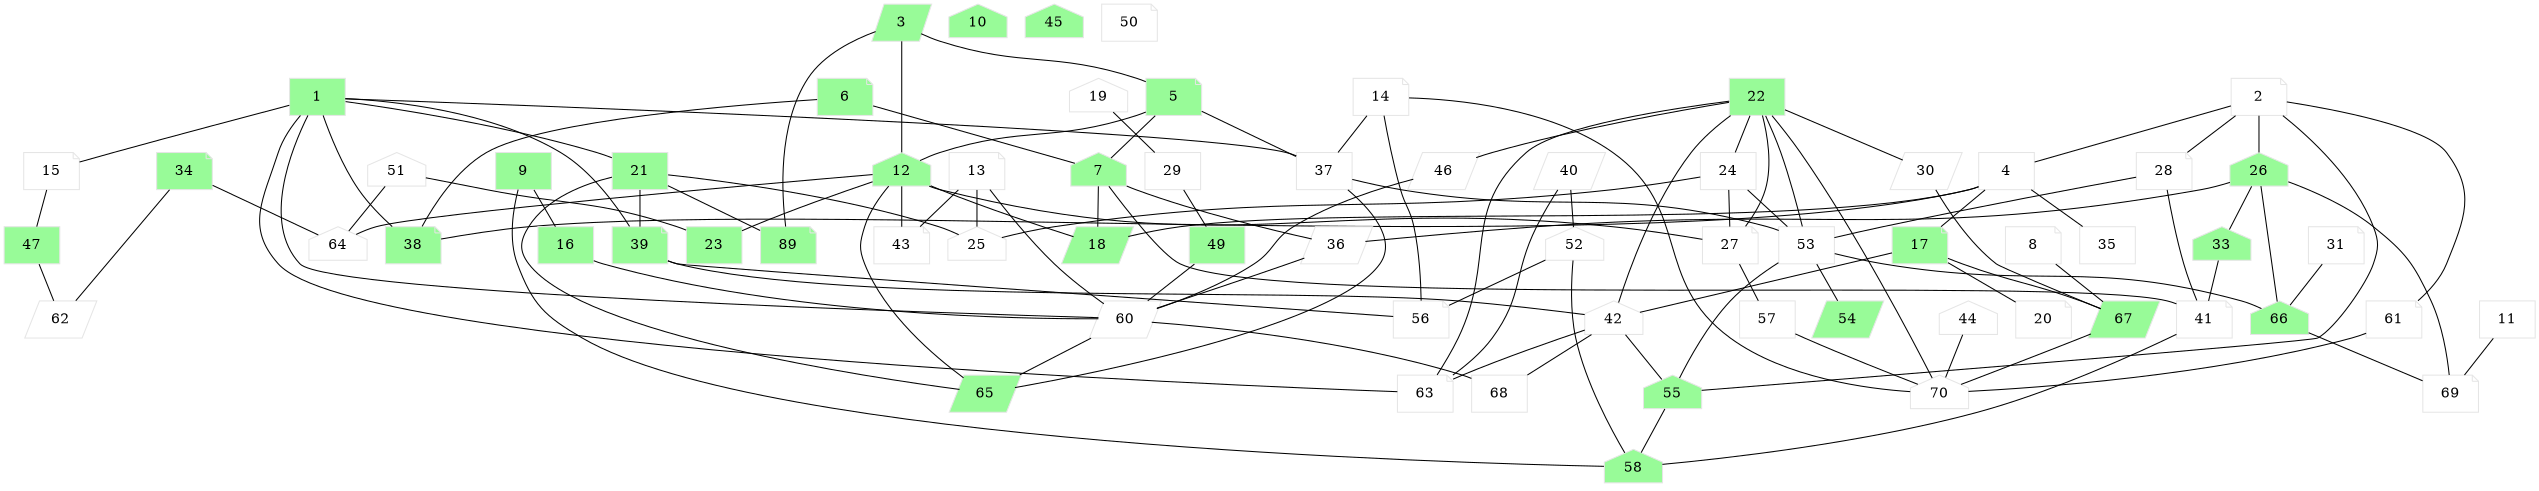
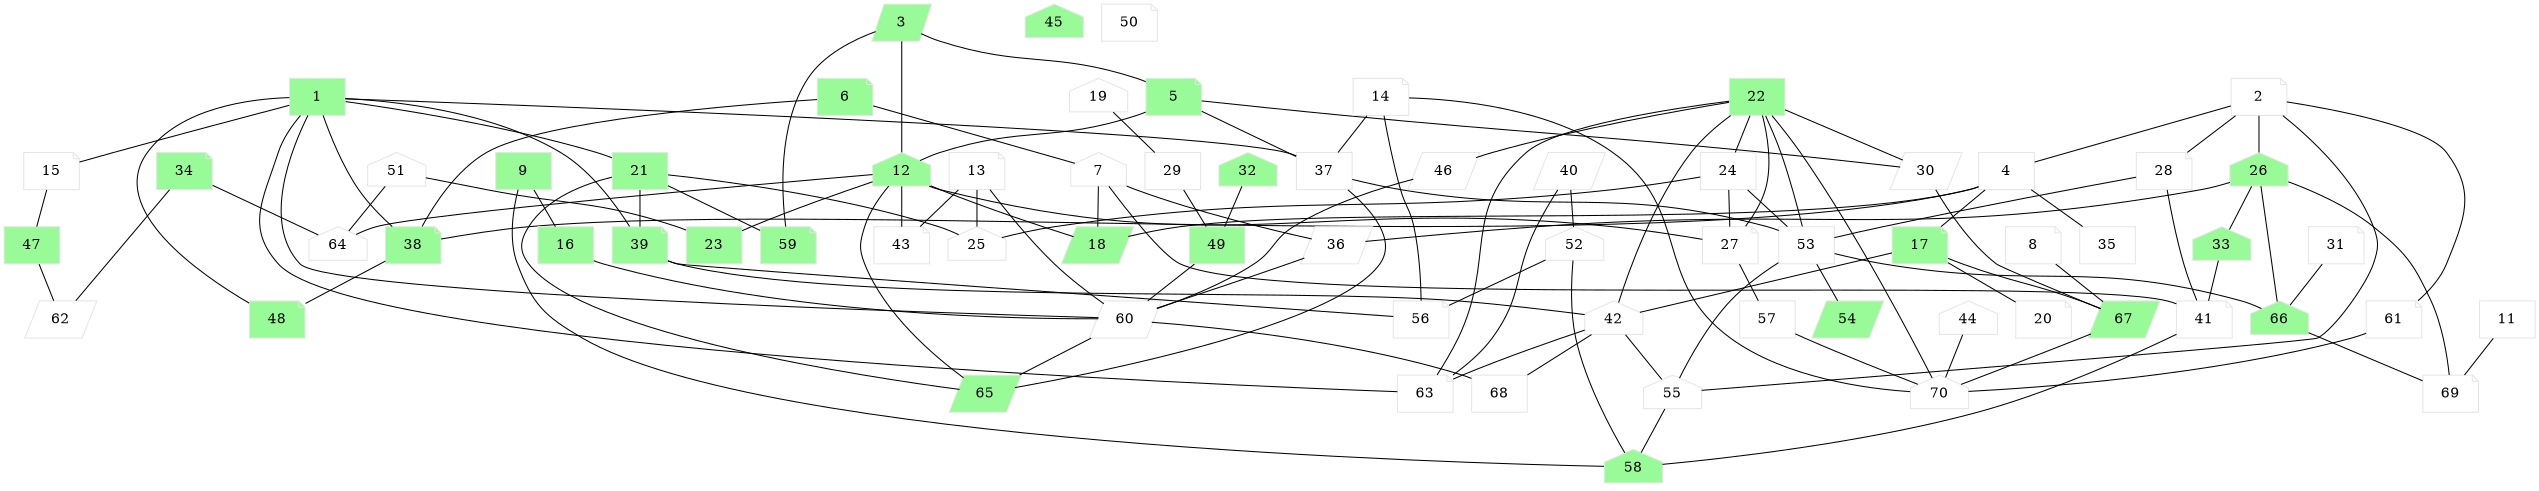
node "10": removed
edge "5" -- "7": now "5" -- "30"
node "7": fillcolor palegreen -> white
node "32": added
node "89": label "89" -> "59"
node "48": added
node "55": fillcolor palegreen -> white
